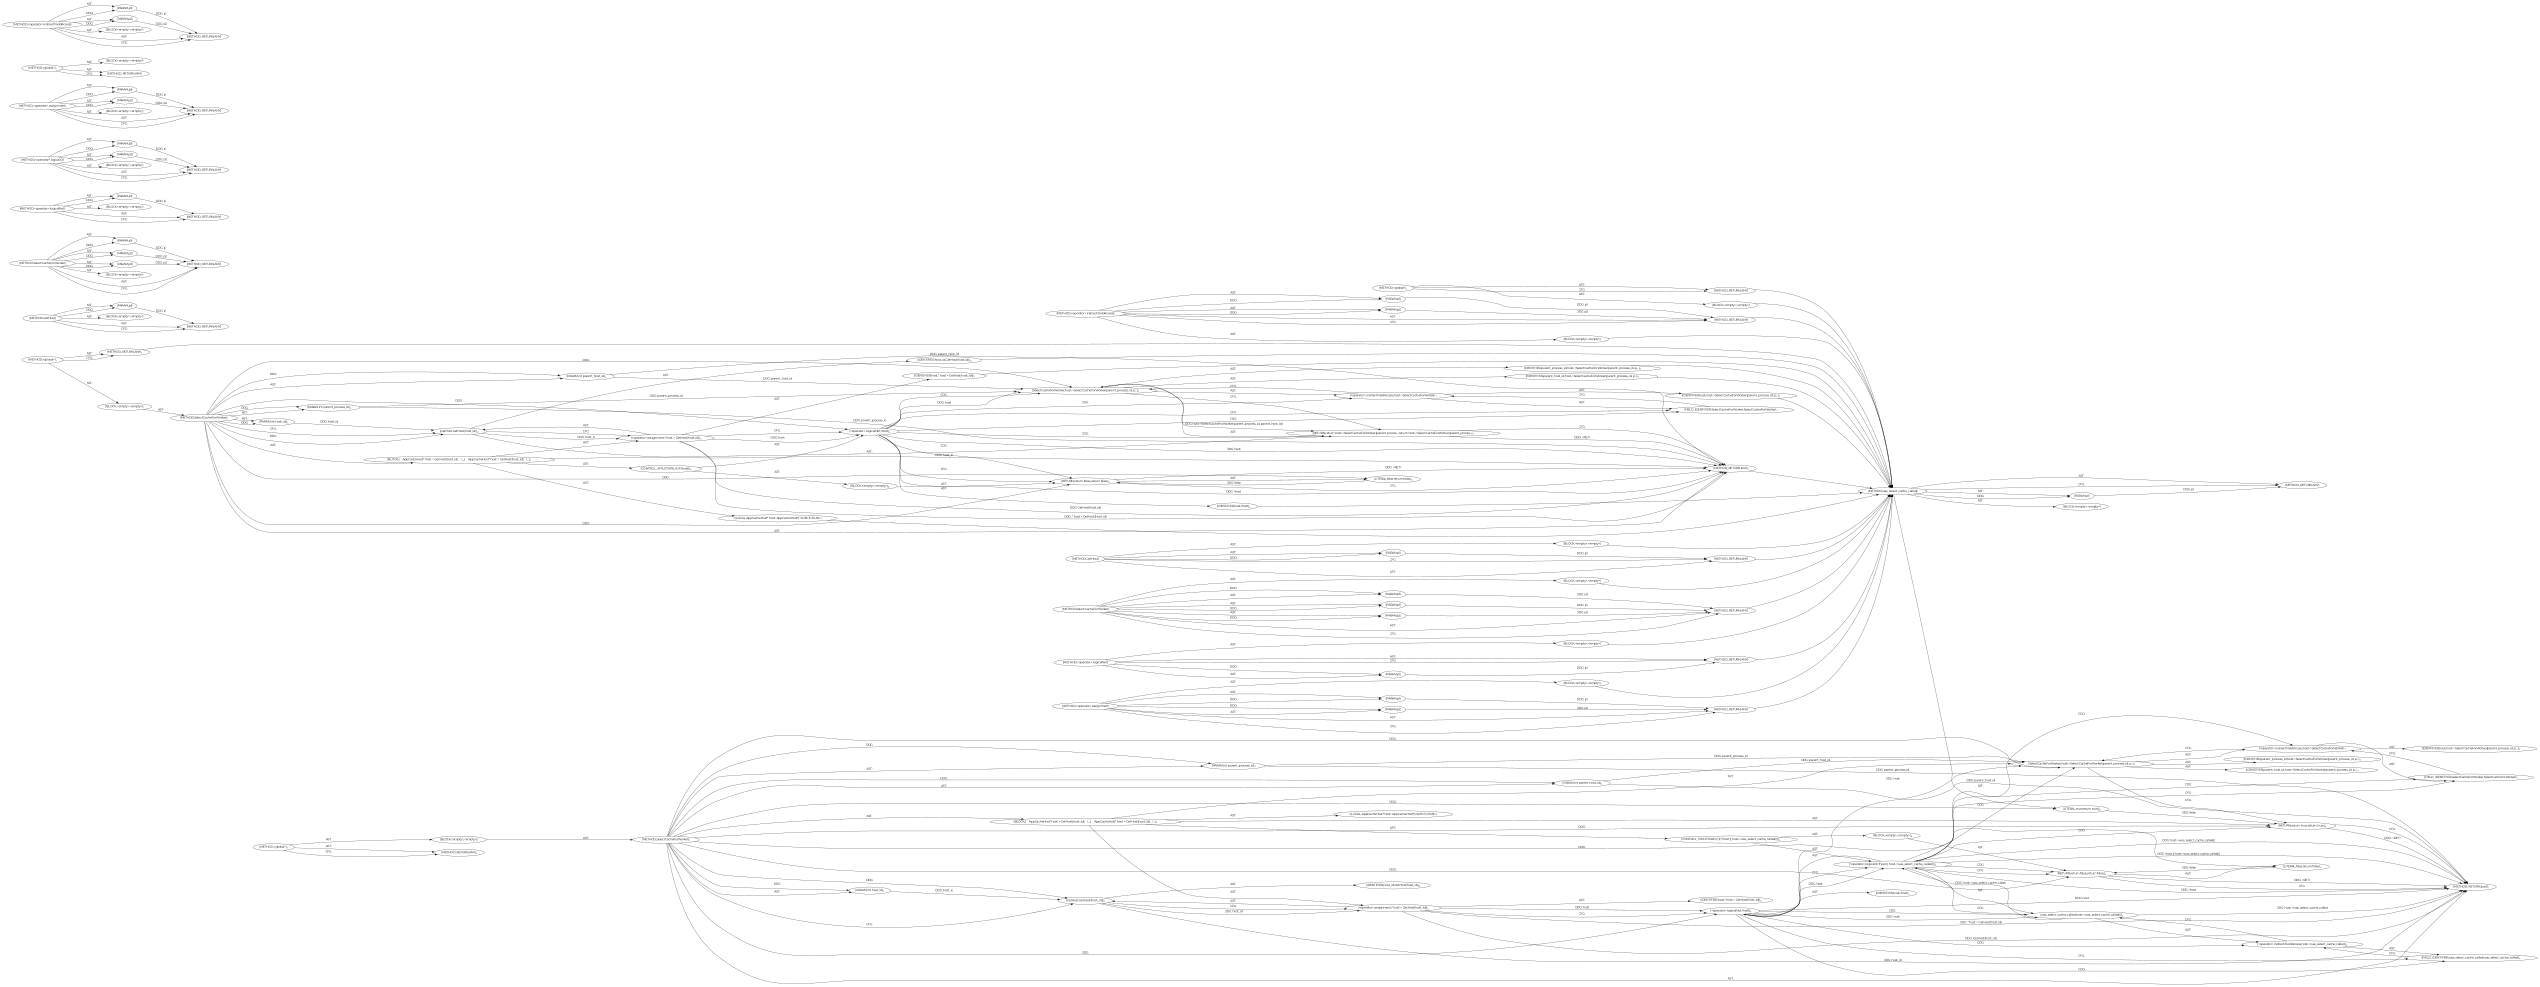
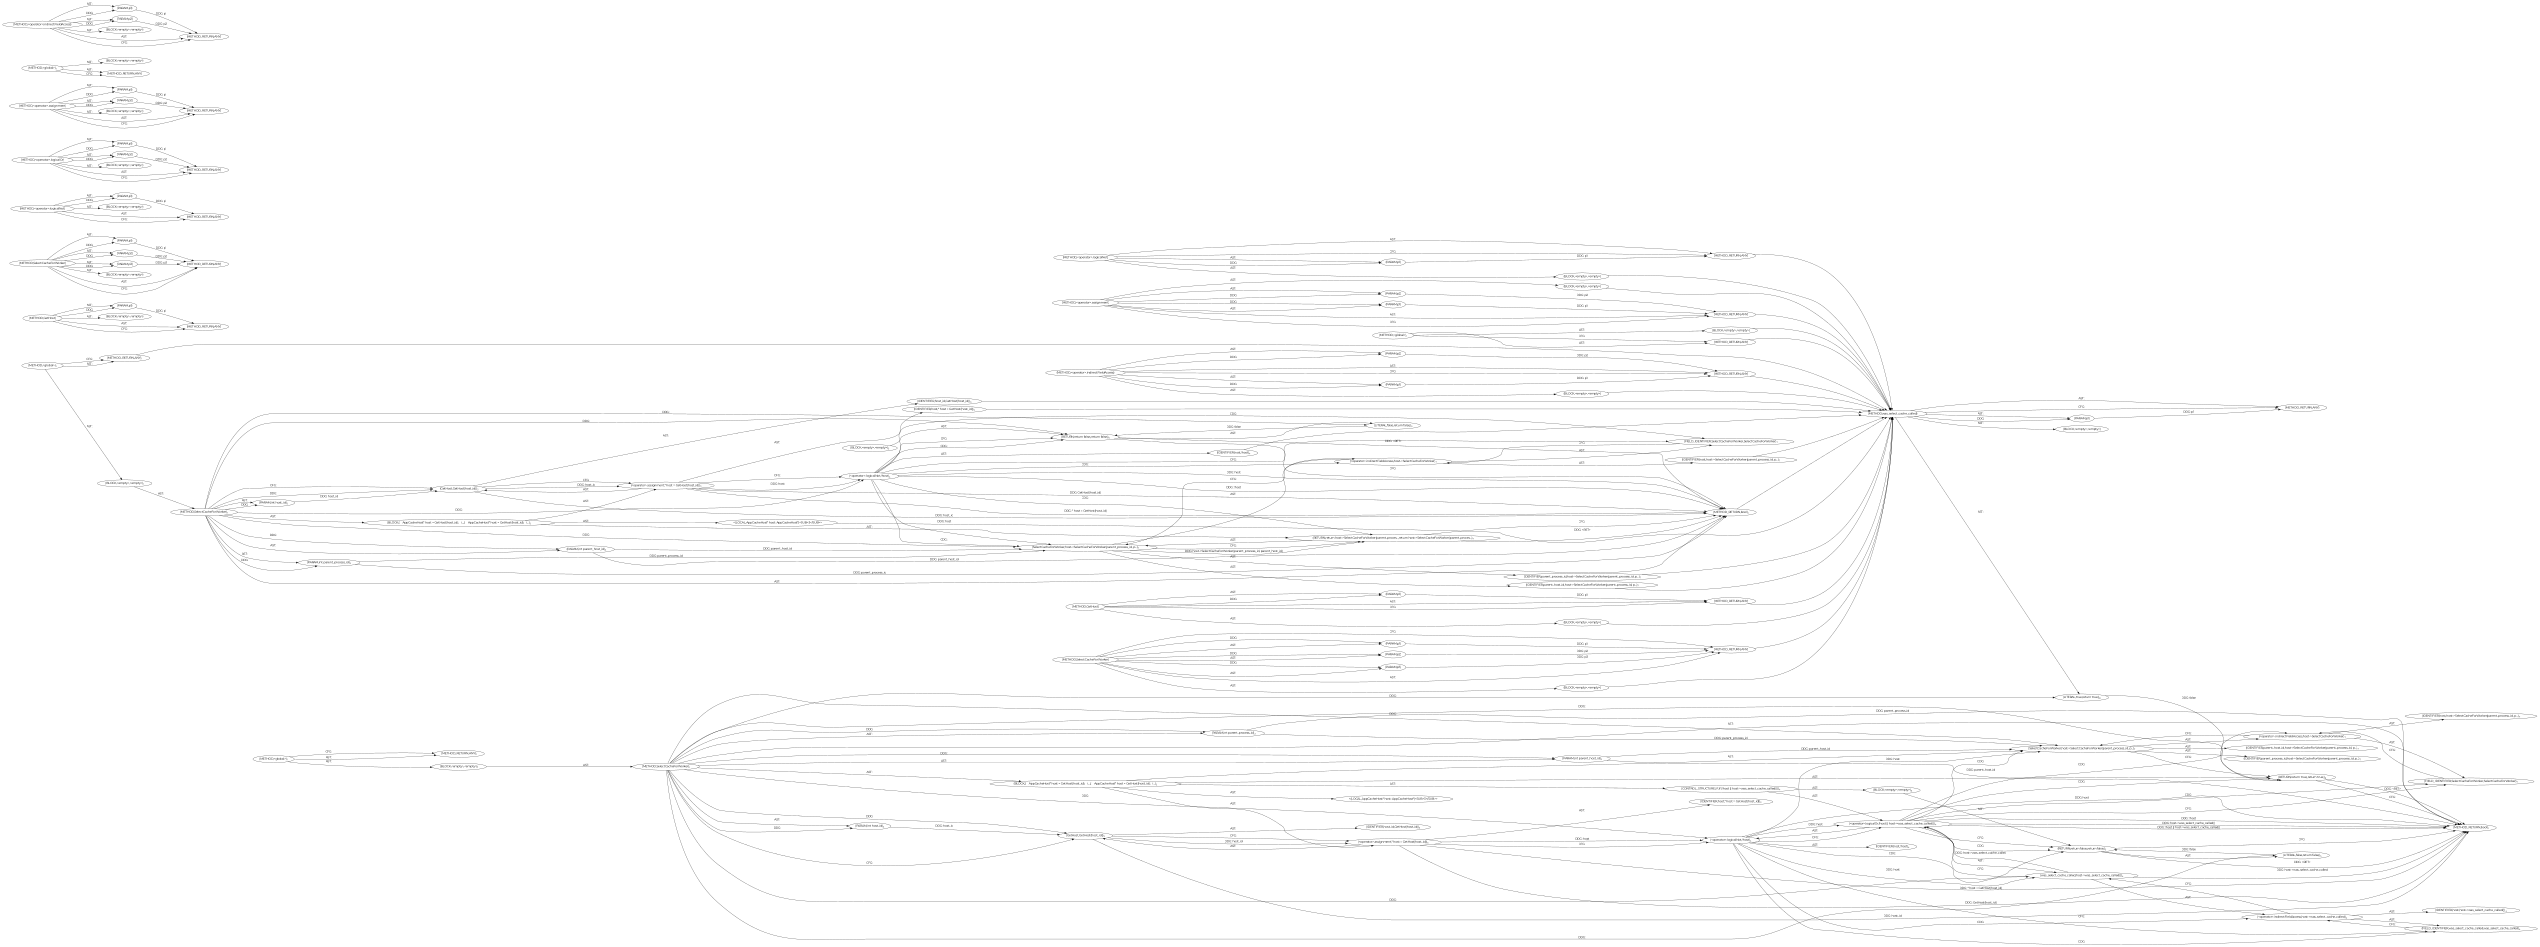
node "(CONTROL_STRUCTURE,IF,if (!host))": removed
node "(IDENTIFIER,host,host->was_select_cache_called())": added
